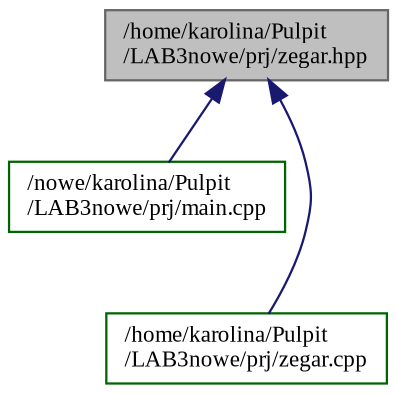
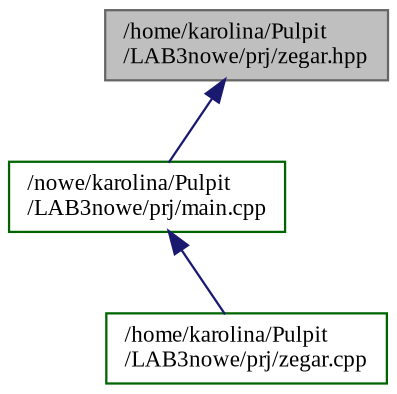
edge "/home/karolina/Pulpit /LAB3nowe/prj/zegar.cpp" -> "/home/karolina/Pulpit /LAB3nowe/prj/zegar.hpp": now "/home/karolina/Pulpit /LAB3nowe/prj/zegar.cpp" -> "/nowe/karolina/Pulpit /LAB3nowe/prj/main.cpp"
